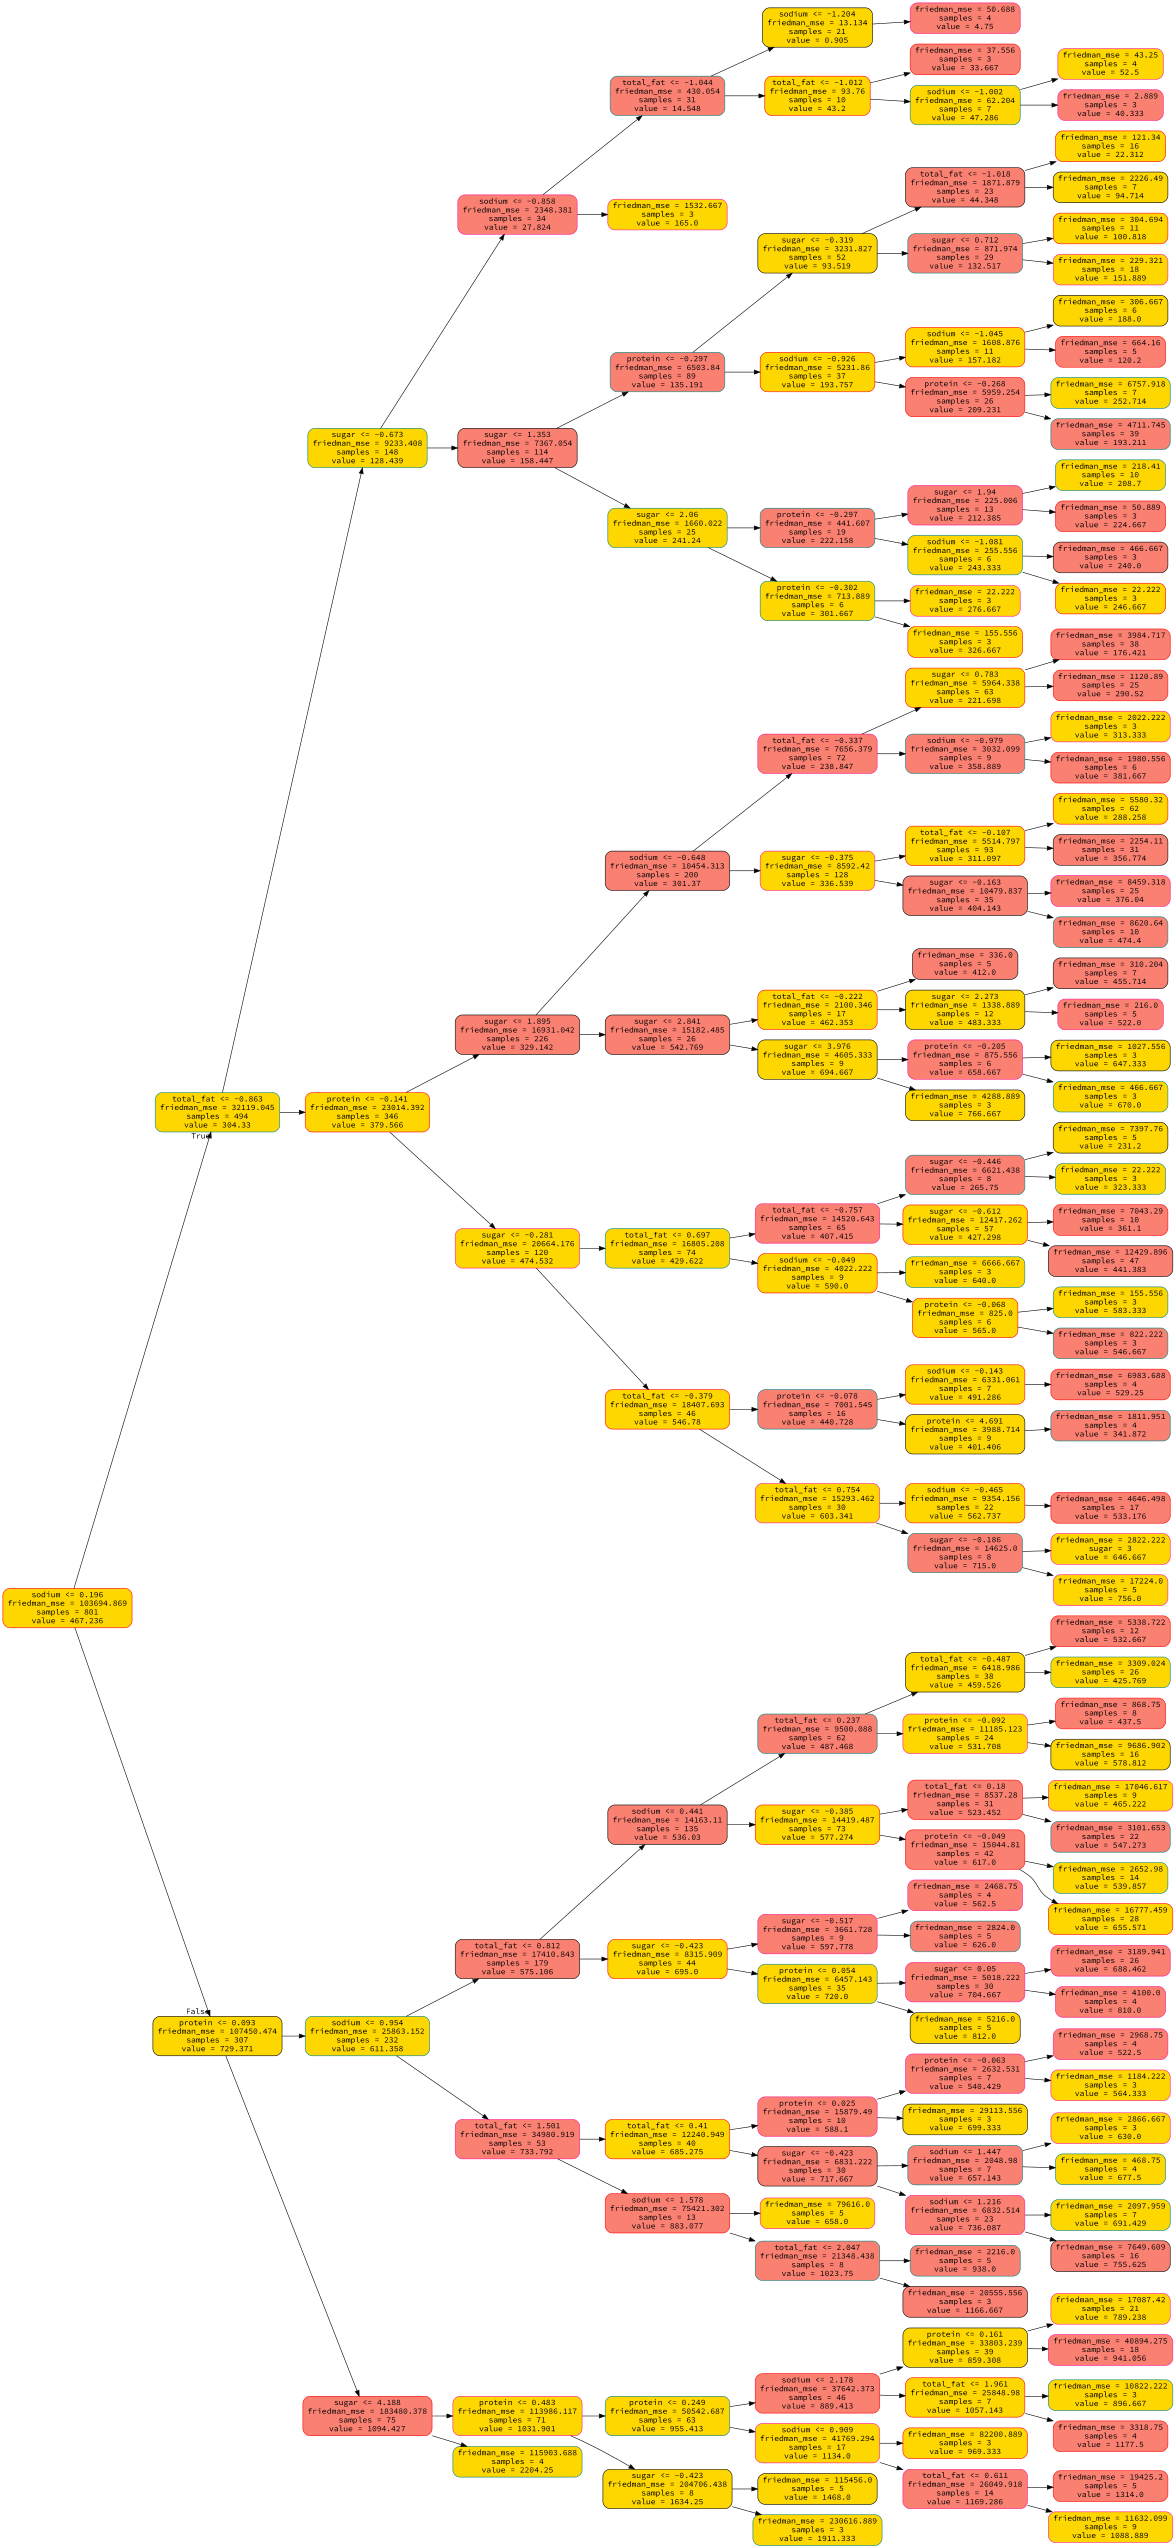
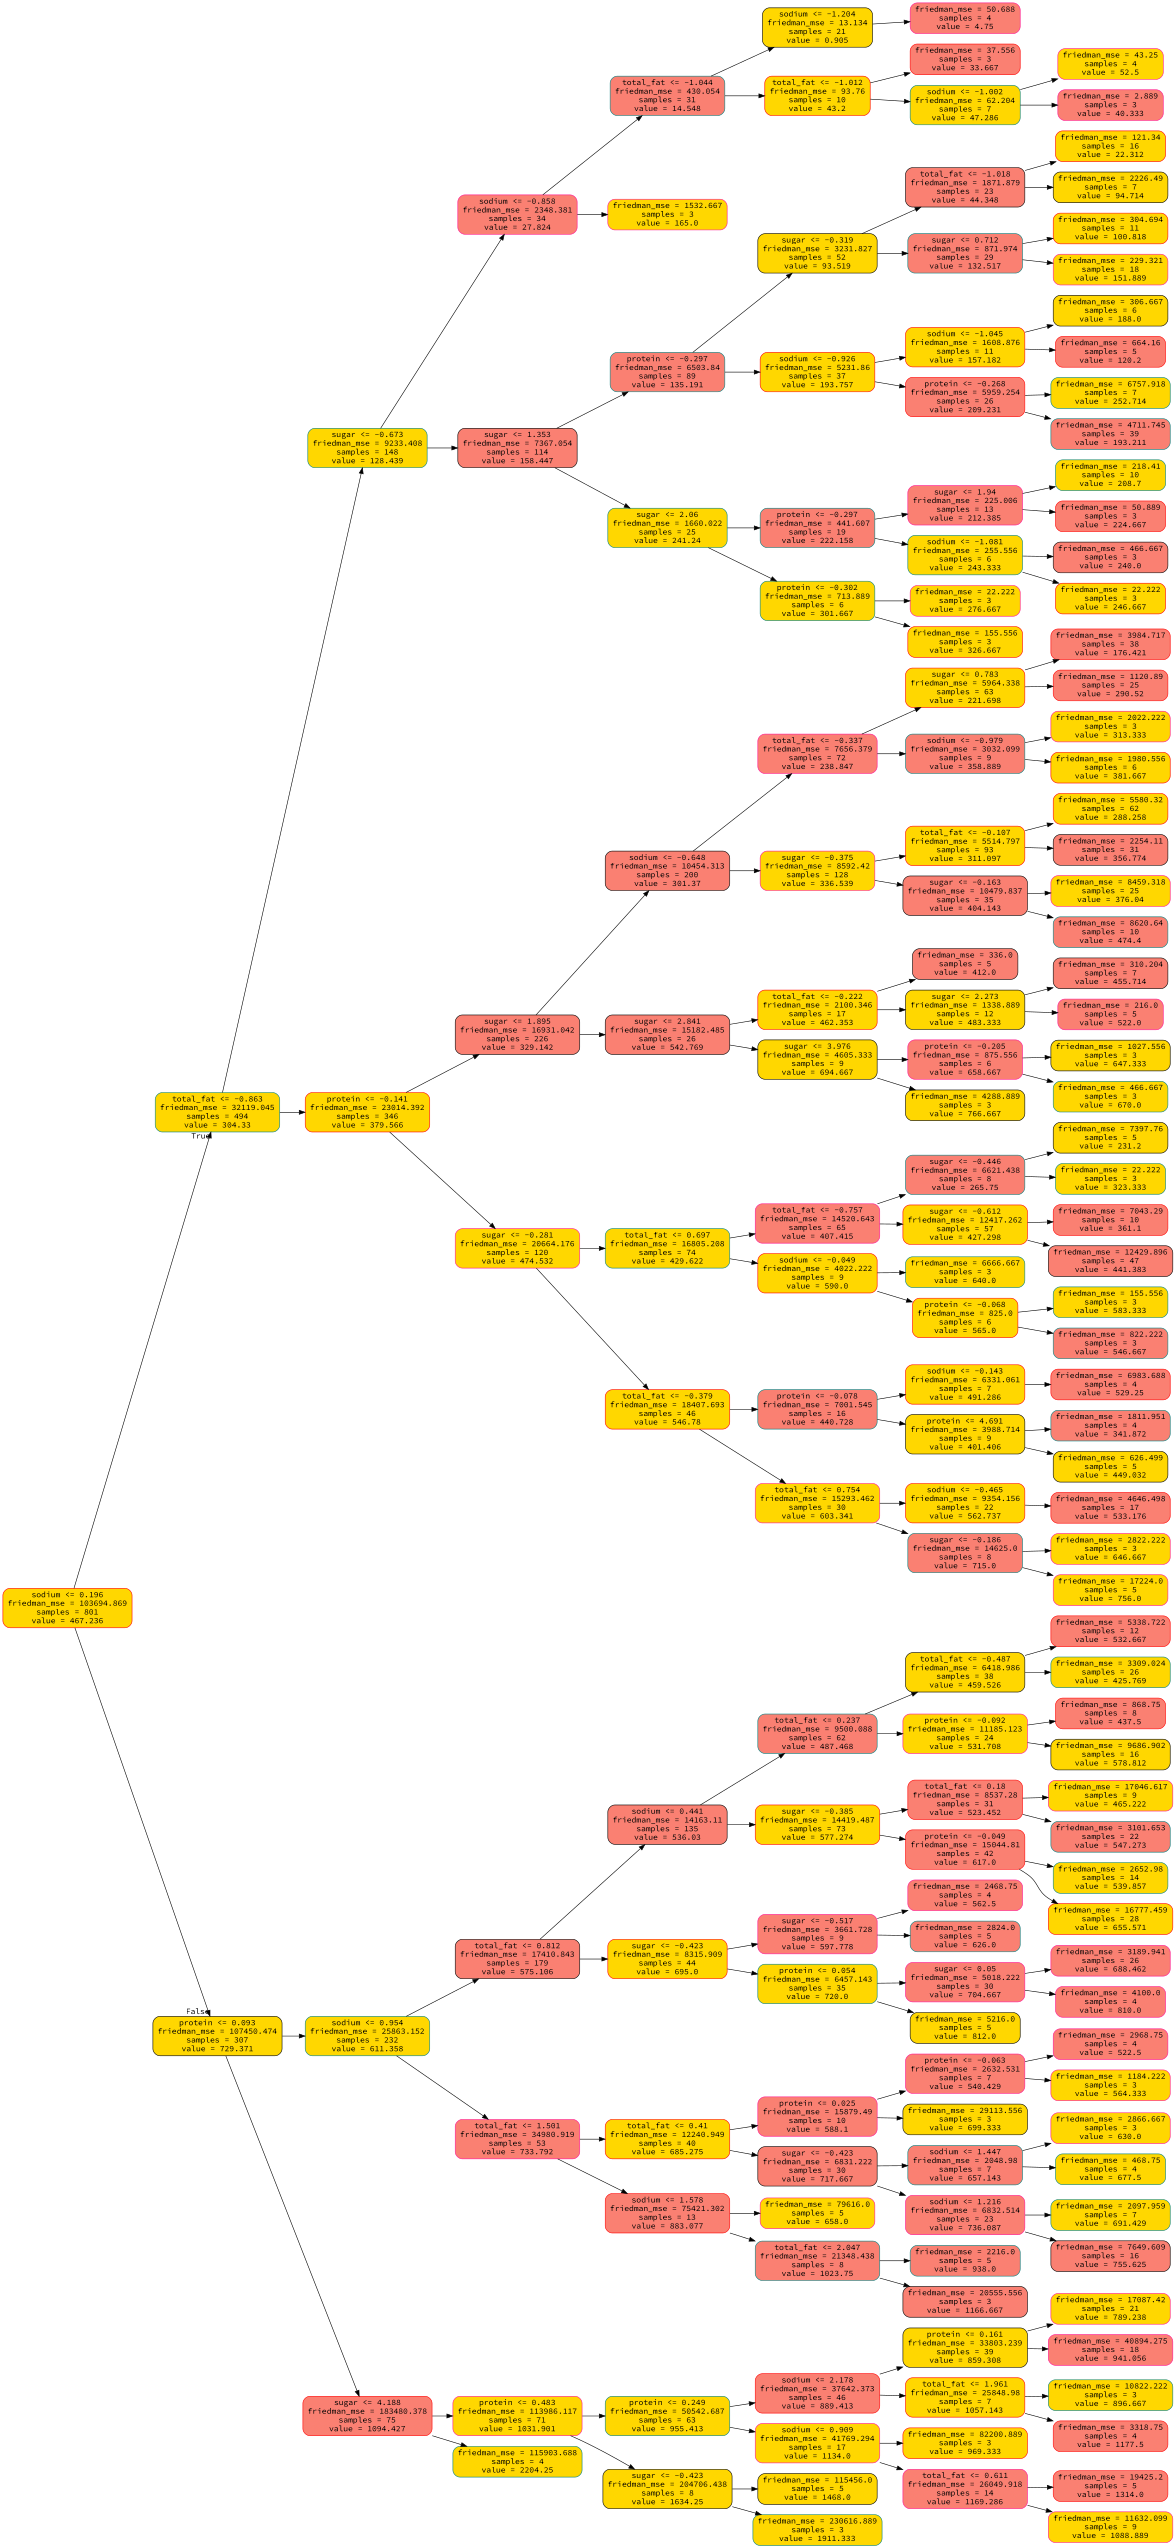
node "friedman_mse = 1980.556 samples = 6 value = 381.667": fillcolor salmon -> gold
node "friedman_mse = 8459.318 samples = 25 value = 376.04": fillcolor salmon -> gold
node "friedman_mse = 626.499 samples = 5 value = 449.032": added
node "friedman_mse = 2822.222 sugar = 3 value = 646.667": label "friedman_mse = 2822.222 sugar = 3 value = 646.667" -> "friedman_mse = 2822.222 samples = 3 value = 646.667"
